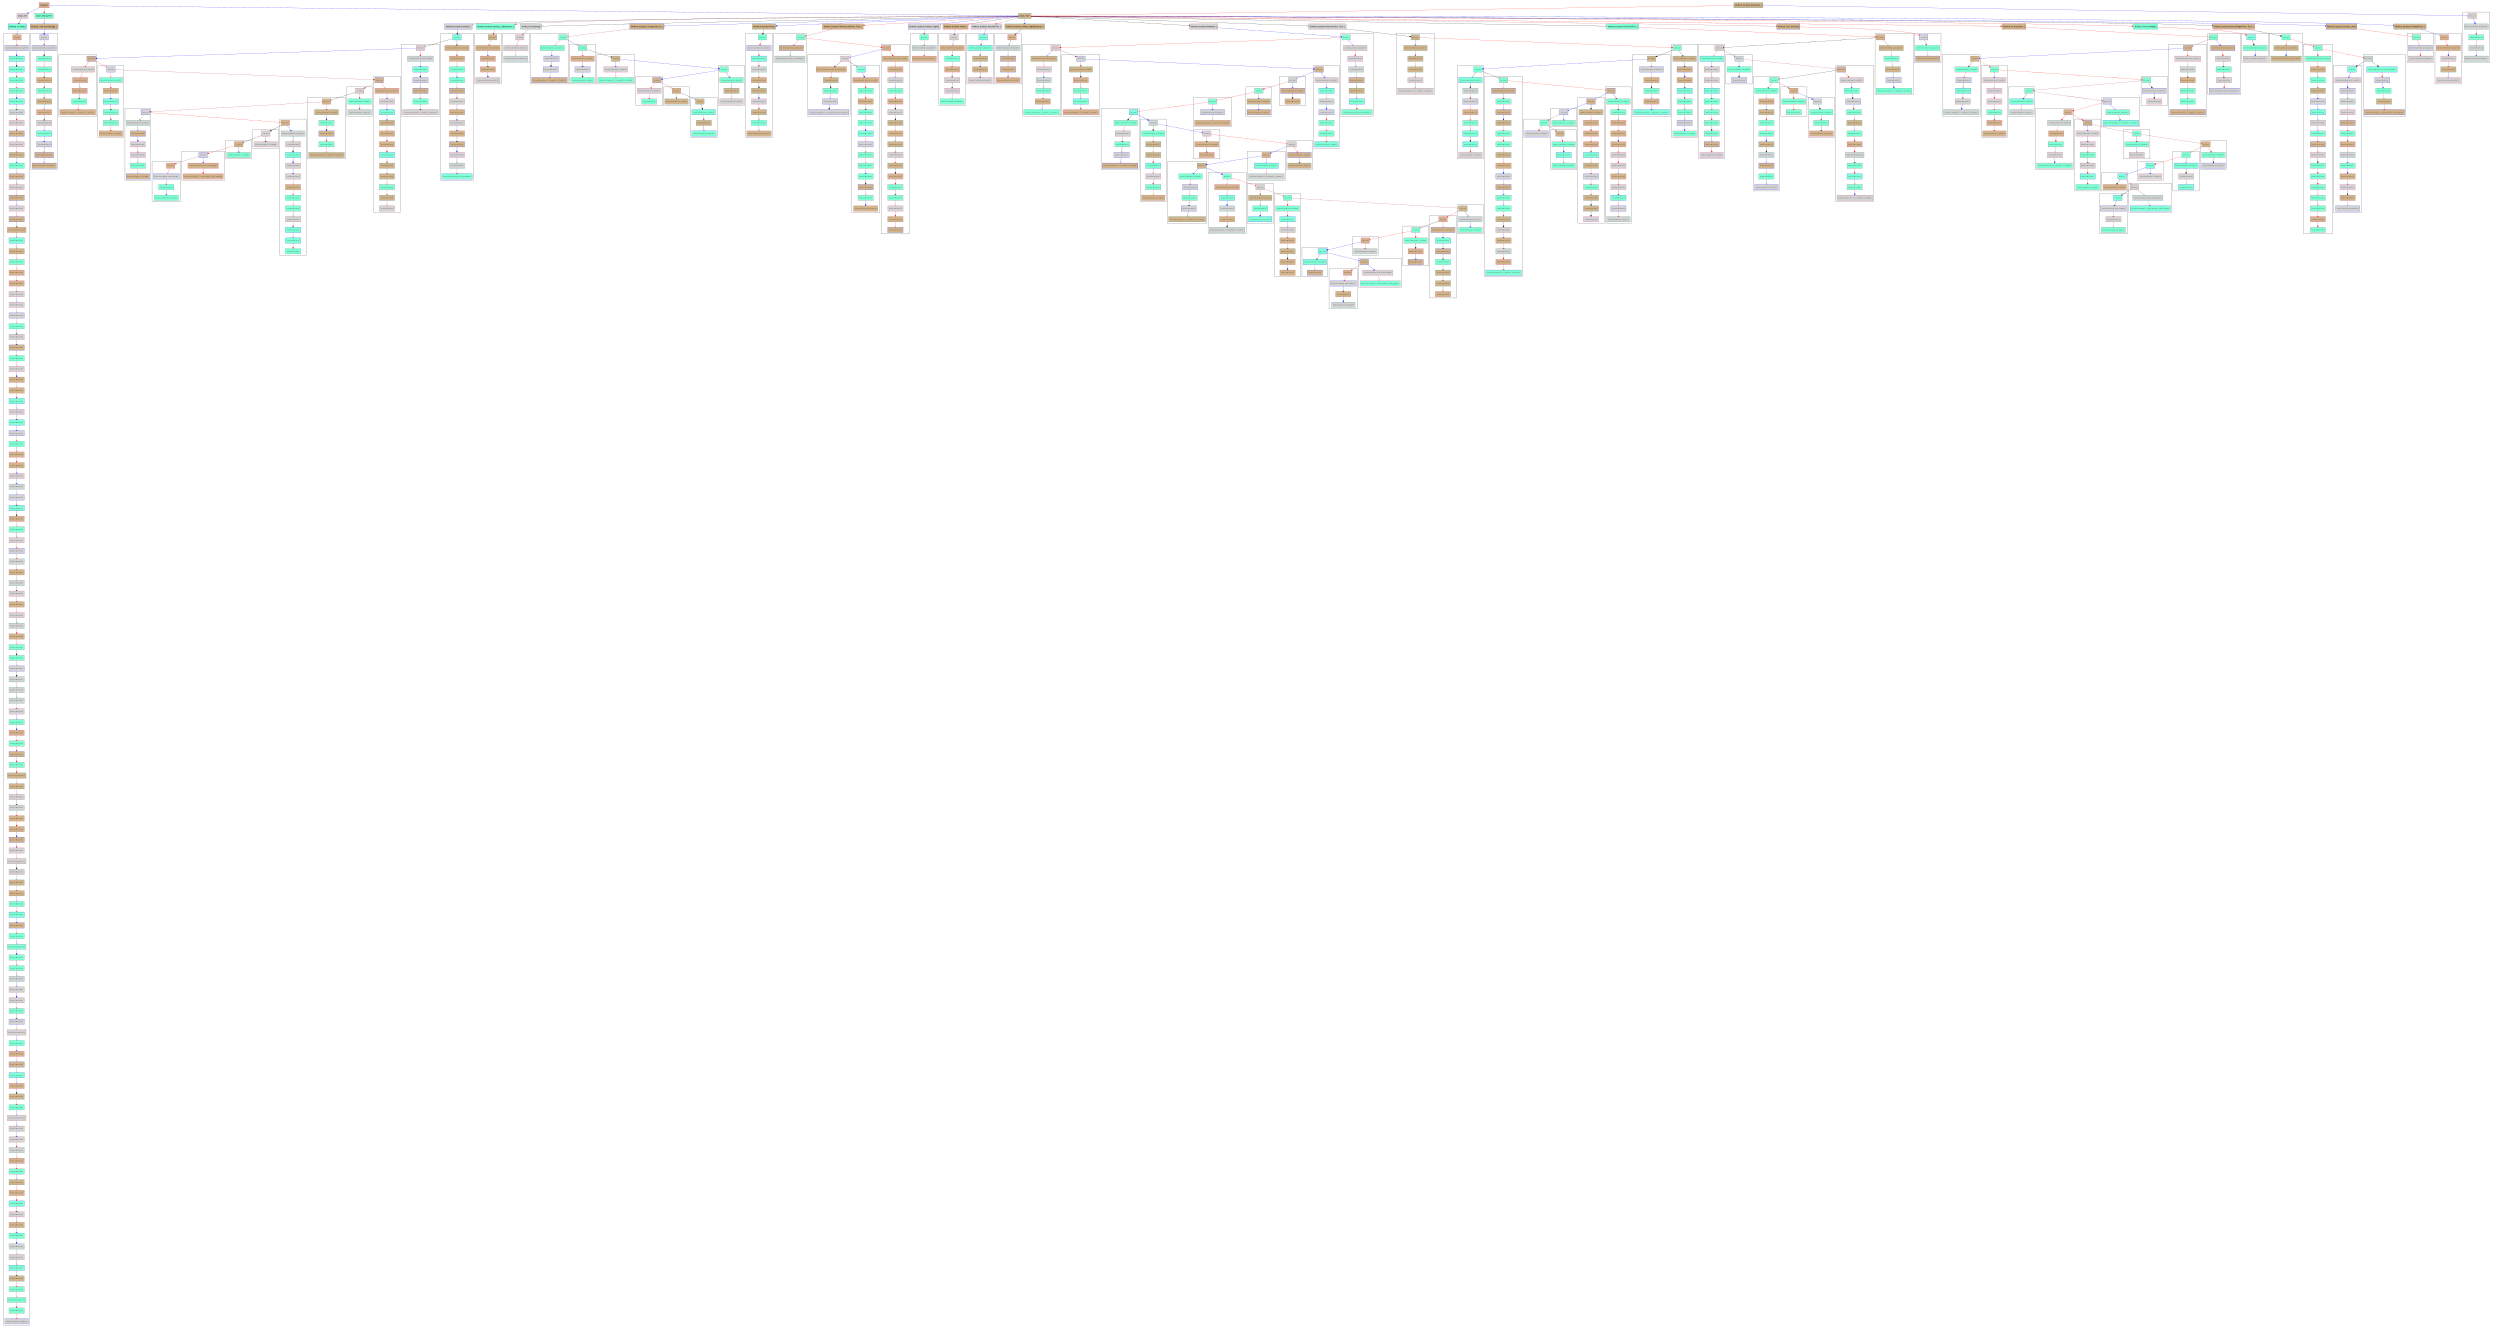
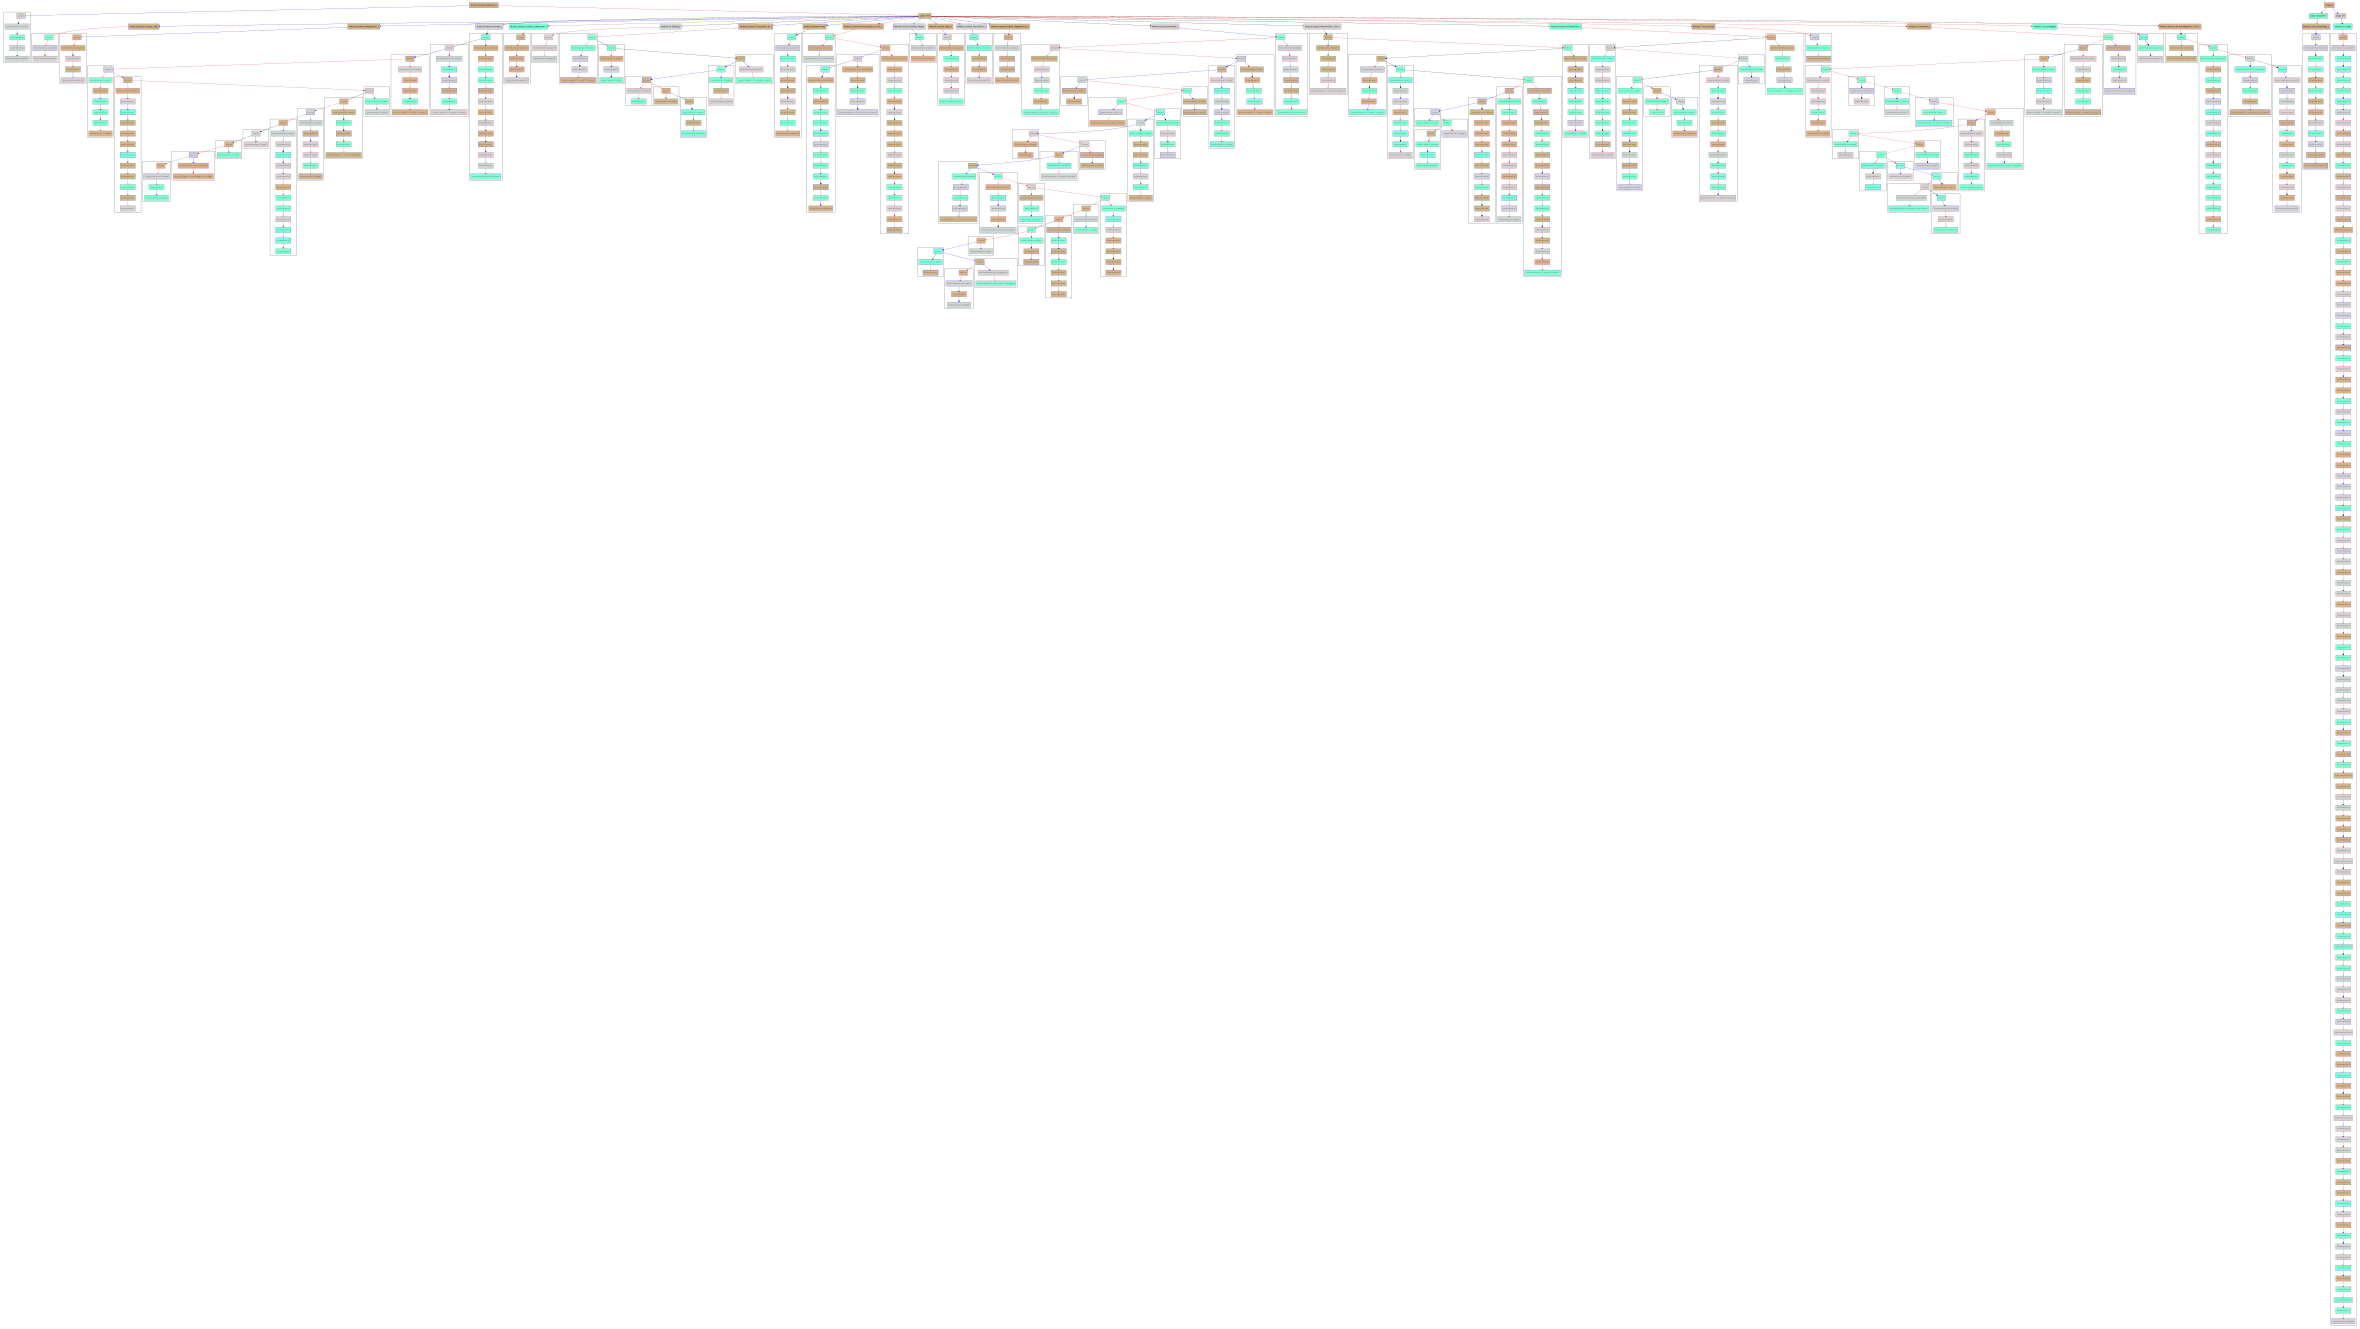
edge "Program" -> "Class: Tree": removed
node "StatementCJumpNode: 1 ? if_true@895 : if_false@896": removed
